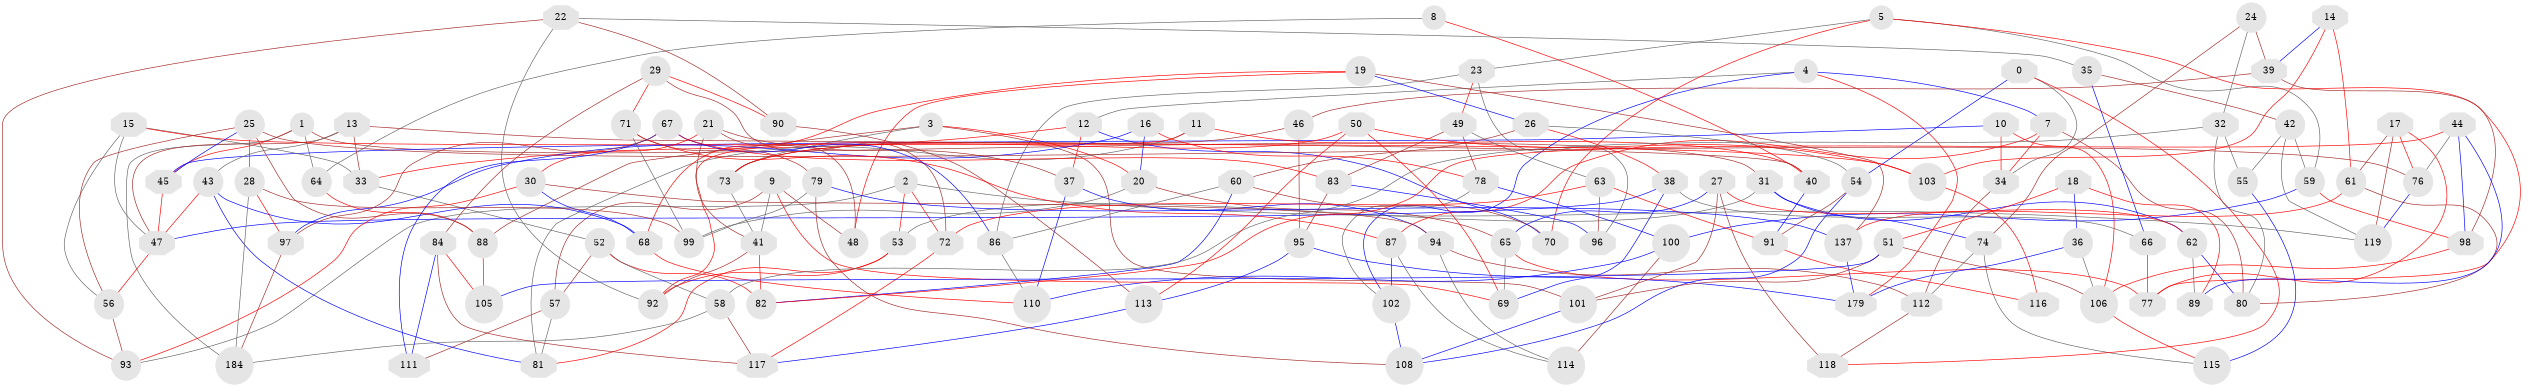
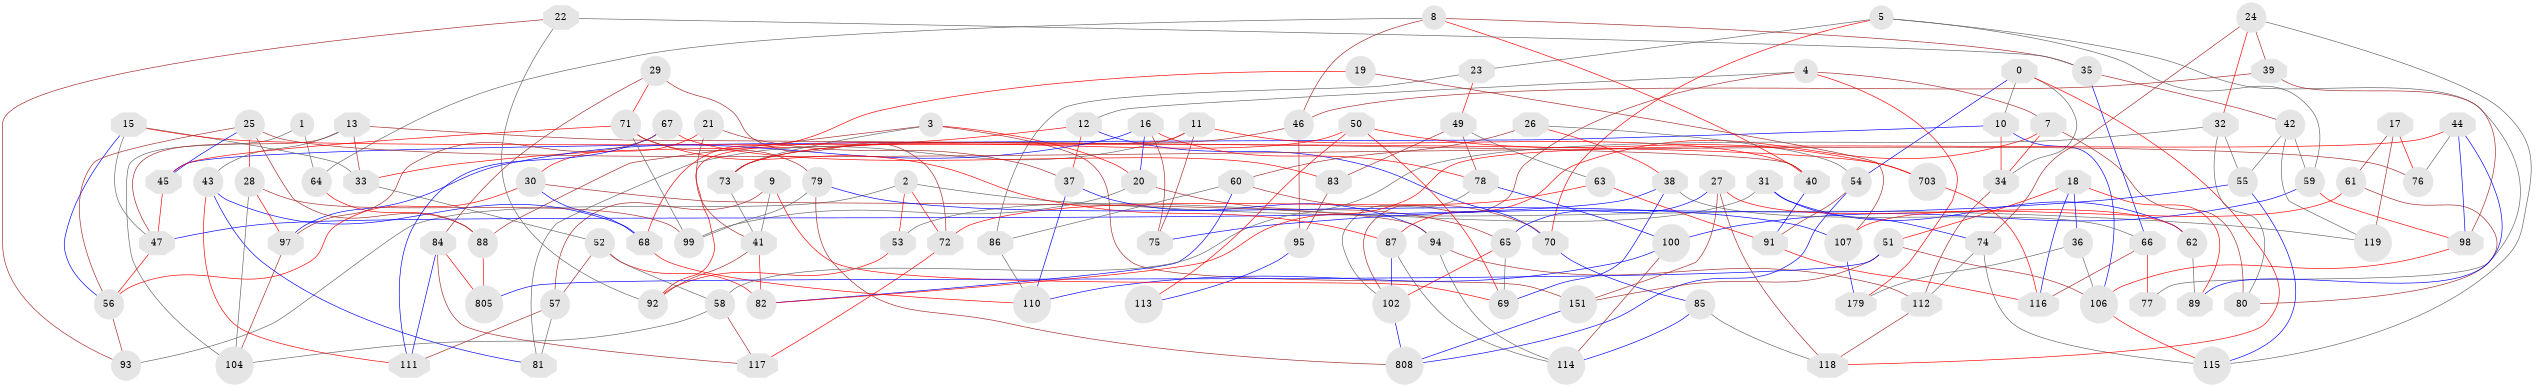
node "14": removed
edge "8" -- "35": added
edge "8" -- "46": added
edge "24" -- "32": color gray40 -> red
edge "4" -- "7": color blue -> brown
edge "0" -- "10": added
edge "19" -- "26": removed
node "90": removed
edge "5" -- "77": color red -> gray40
edge "67" -- "86": removed
edge "1" -- "31": removed
edge "1" -- "45": now "71" -- "45"
edge "4" -- "102": color blue -> brown
edge "10" -- "106": color red -> blue
node "103": label "103" -> "703"
edge "24" -- "115": added
edge "76" -- "119": removed
edge "43" -- "47": now "43" -- "111"
edge "15" -- "56": color gray40 -> blue
edge "18" -- "116": added
node "48": removed
node "75": added
node "96": removed
node "137": label "137" -> "107"
edge "30" -- "93": now "30" -- "56"
edge "36" -- "179": color blue -> gray40
edge "17" -- "77": removed
edge "95" -- "179": removed
edge "66" -- "116": added
edge "62" -- "80": removed
edge "65" -- "77": now "65" -- "102"
edge "53" -- "81": removed
node "105": label "105" -> "805"
node "101": label "101" -> "151"
node "85": added
edge "113" -- "117": removed
node "184": label "184" -> "104"
node "108": label "108" -> "808"
